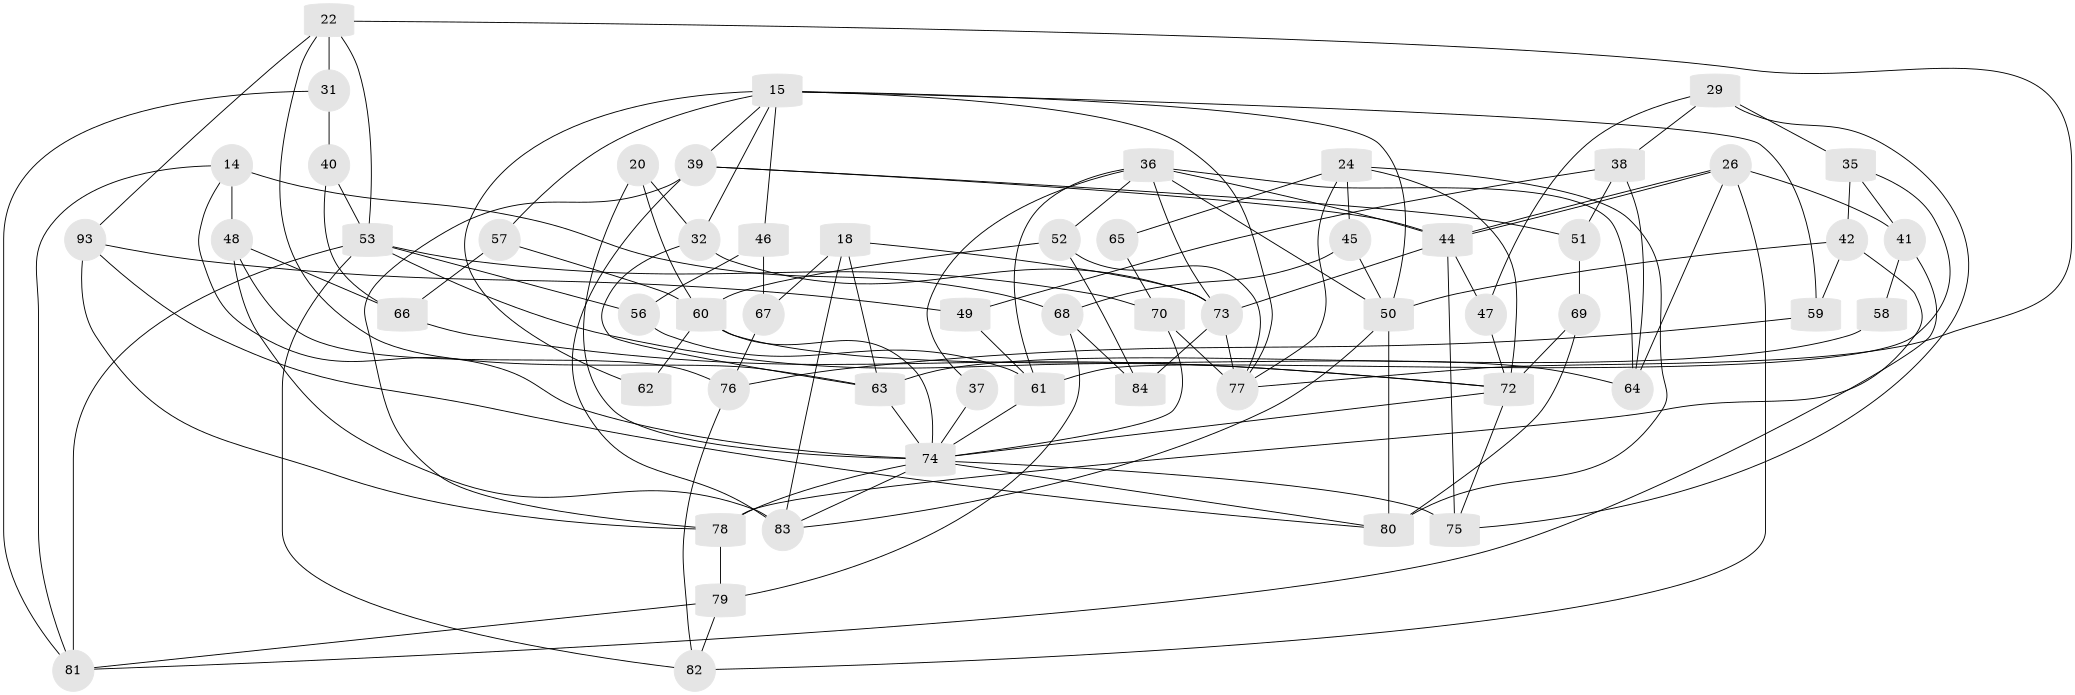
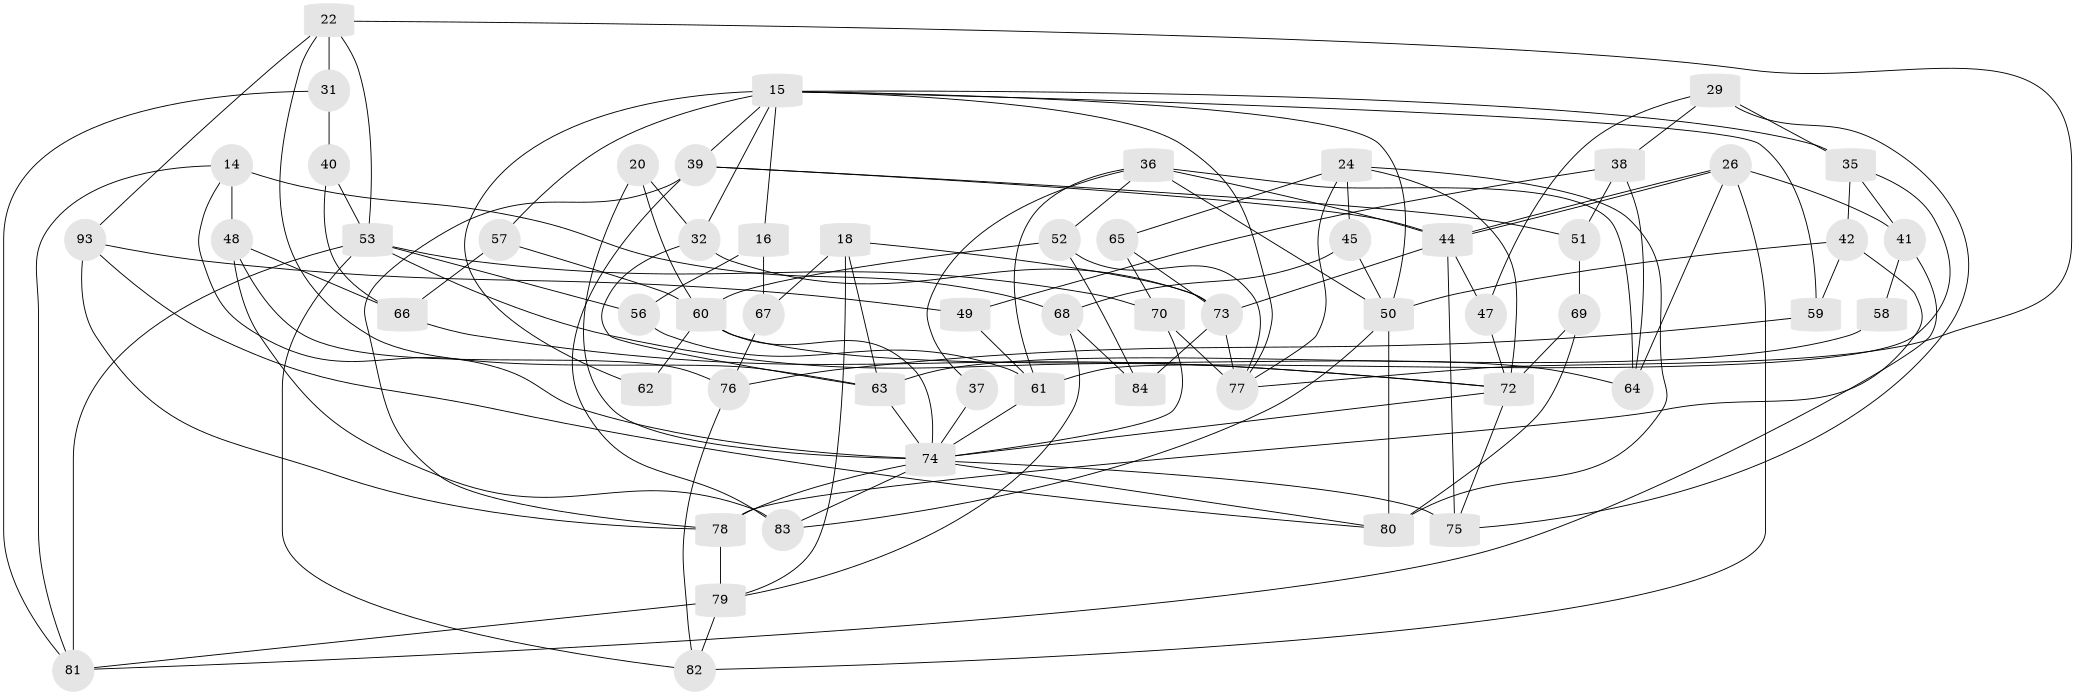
edge "15" -- "35": added
node "46": label "46" -> "16"
edge "36" -- "73": now "65" -- "73"
edge "18" -- "83": now "18" -- "79"
